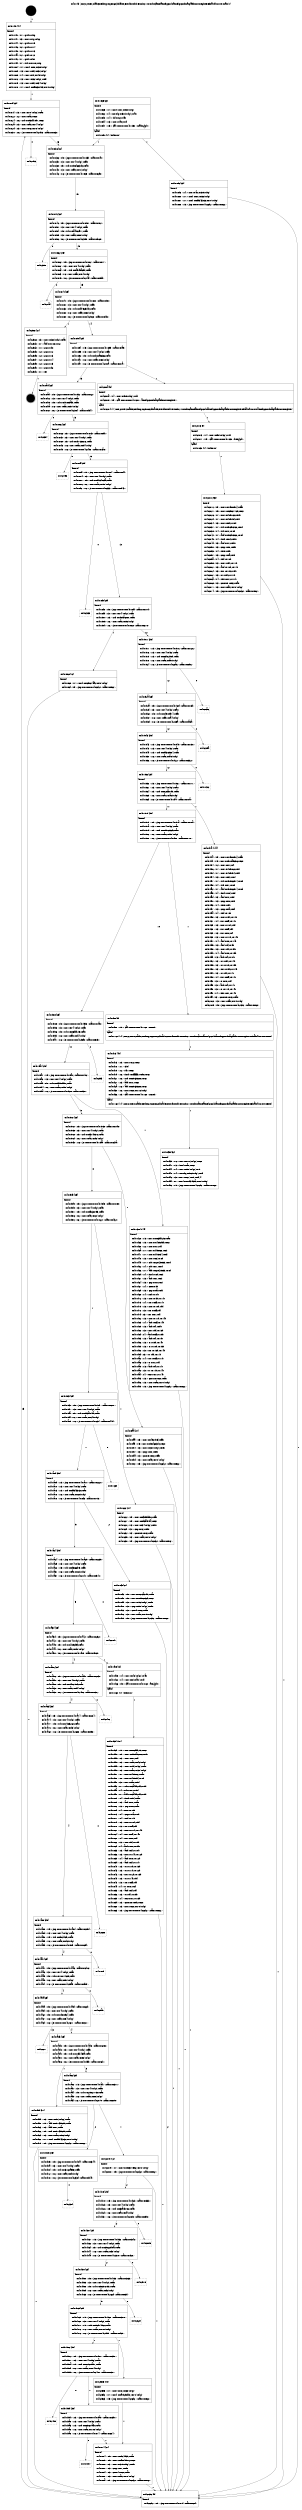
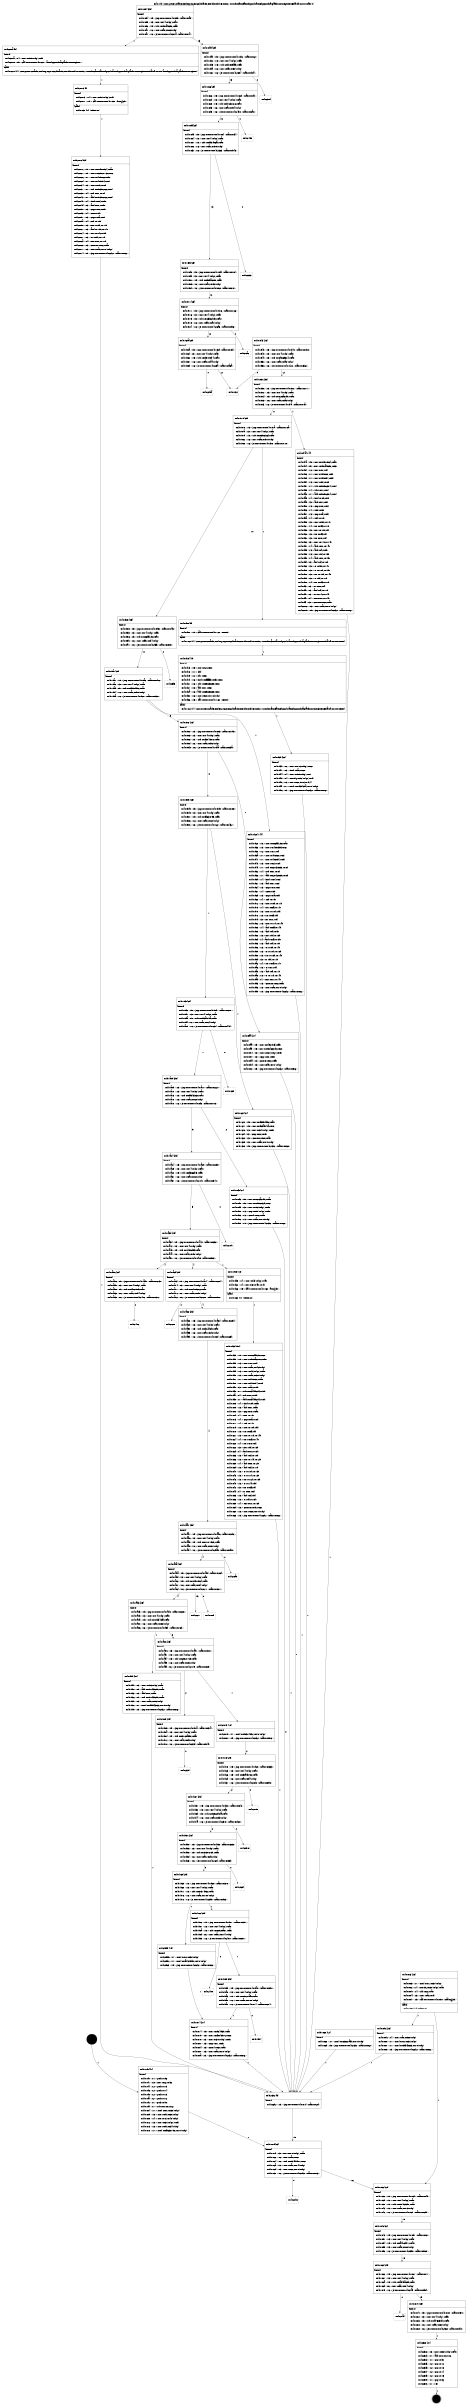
node "0x40235e": removed
edge "0x40187b [25]" -> "0x401894 [25]": removed, label "14"
edge "0x4018f8 [25]" -> "0x401e68 [12]": removed, label "1"
edge "0x40192a [25]" -> "0x401943 [25]": now "0x40192a [25]" -> "0x401d22"
edge "0x401a56 [25]" -> "0x401a6f [25]": now "0x401a3d [25]" -> "0x401a6f [25]"
edge "0x401a88 [25]" -> "0x401e8f": now "0x401aba [25]" -> "0x401e8f"
edge "0x402079 [12]" -> "0x4026b2 [5]": removed, label "1"
